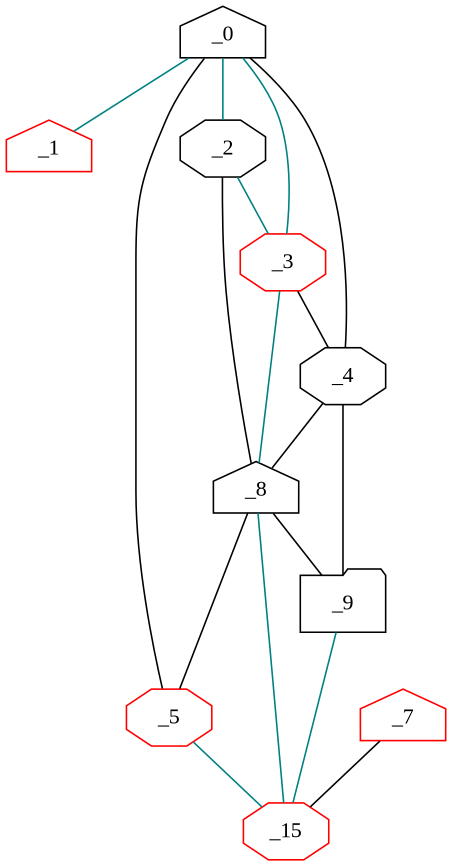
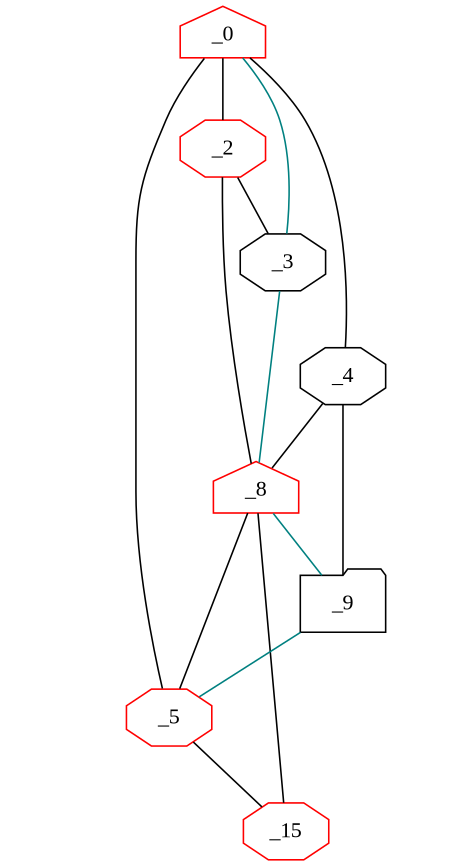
node "_0": color black -> red
edge "_0" -- "_2": color teal -> black
node "_1": removed
node "_2": color black -> red
edge "_2" -- "_3": color teal -> black
node "_3": color red -> black
edge "_3" -- "_4": removed
node "_8": color black -> red
edge "_8" -- "_9": color black -> teal
edge "_8" -- "_15": color teal -> black
edge "_9" -- "_15": now "_9" -- "_5"
node "_7": removed
edge "_5" -- "_15": color teal -> black
